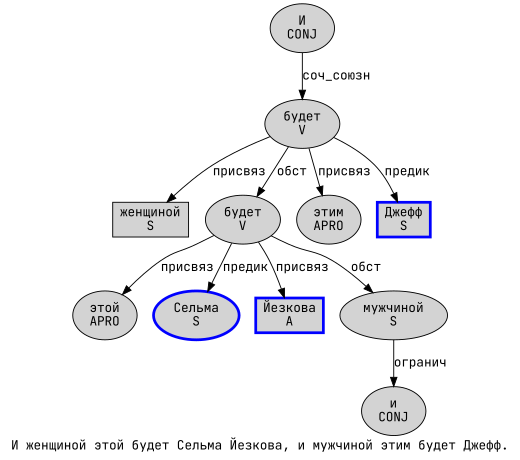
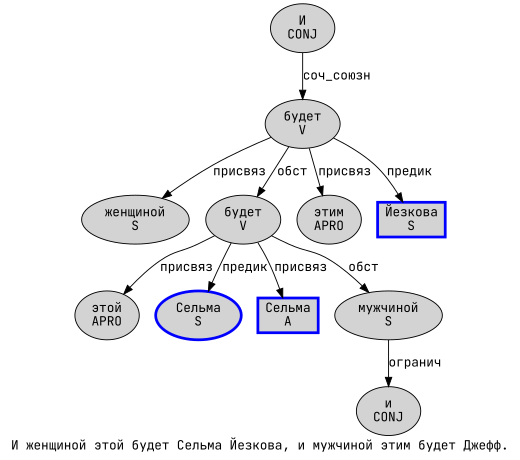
node "женщиной S": shape box -> ellipse
node "Джефф S": label "Джефф S" -> "Йезкова S"
node "Йезкова A": label "Йезкова A" -> "Сельма A"
